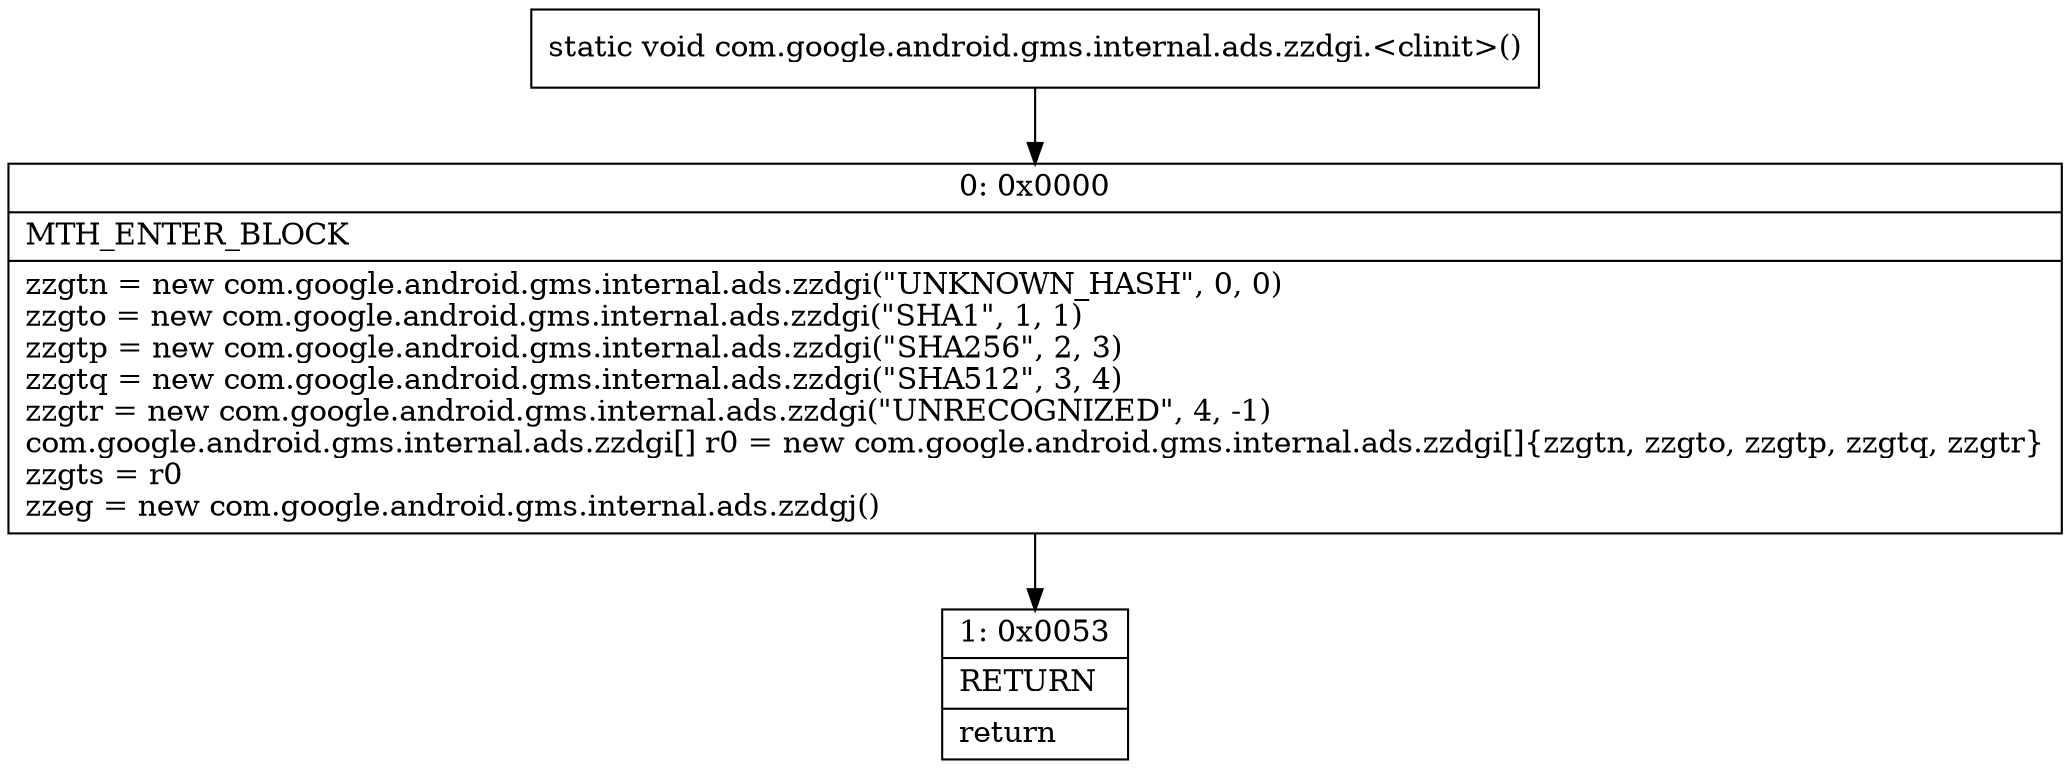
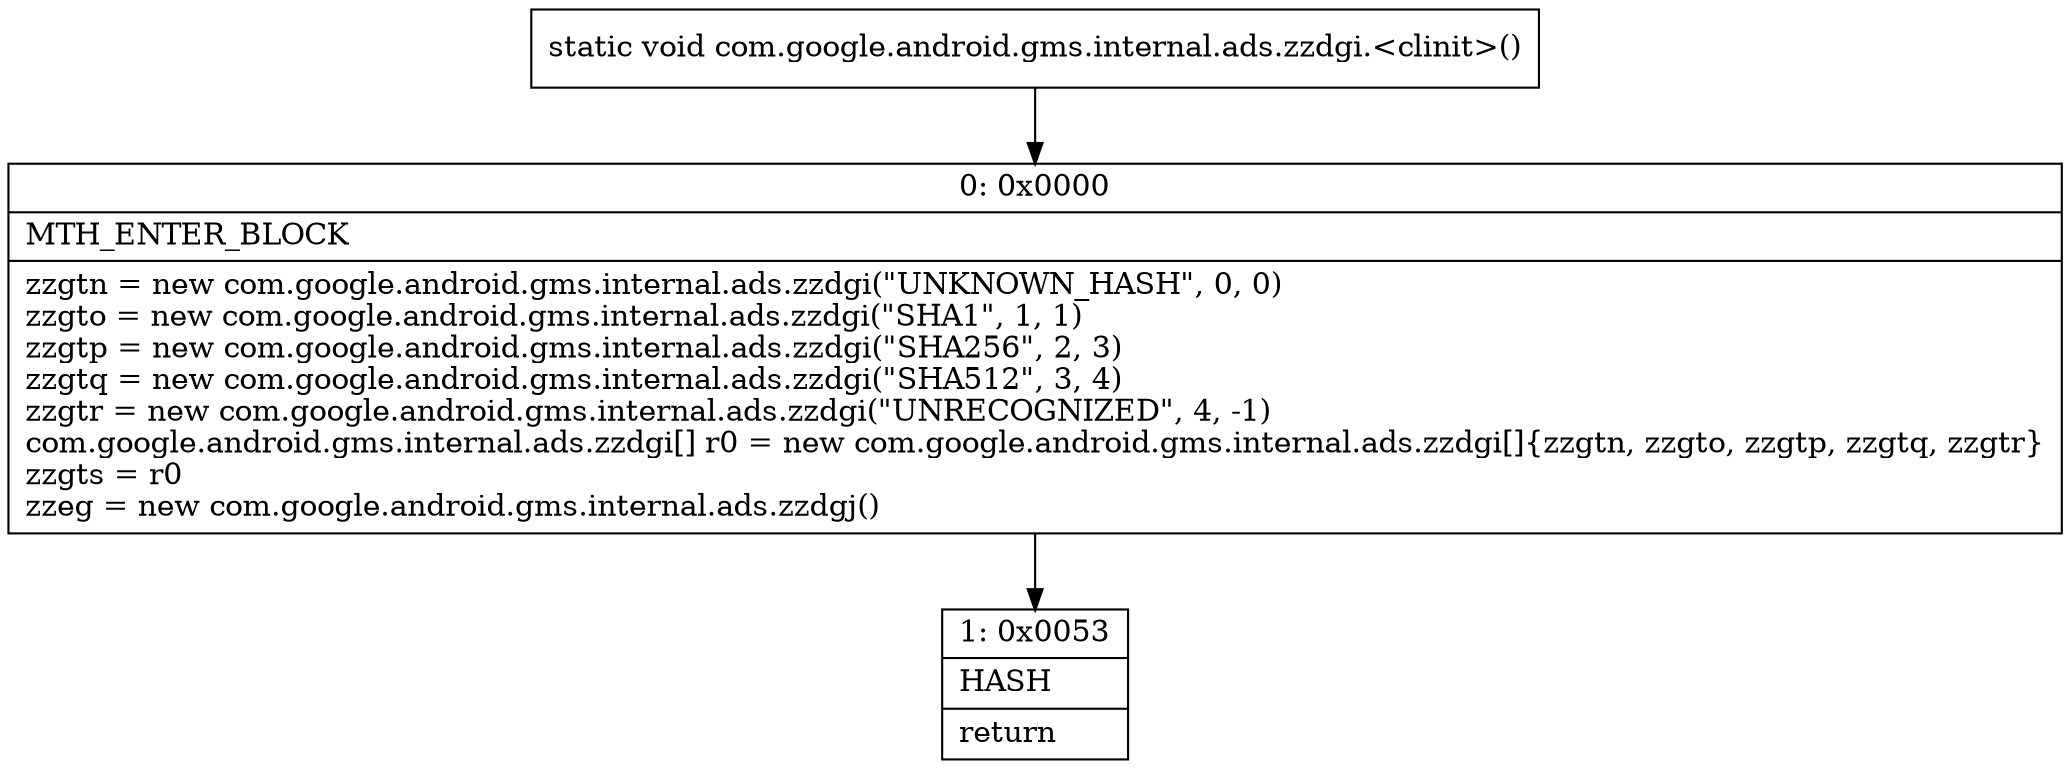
node "1: 0x0053": text "RETURN" -> "HASH"
